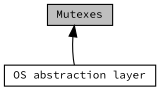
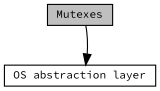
edge "OS abstraction layer" -> "Mutexes": reversed
